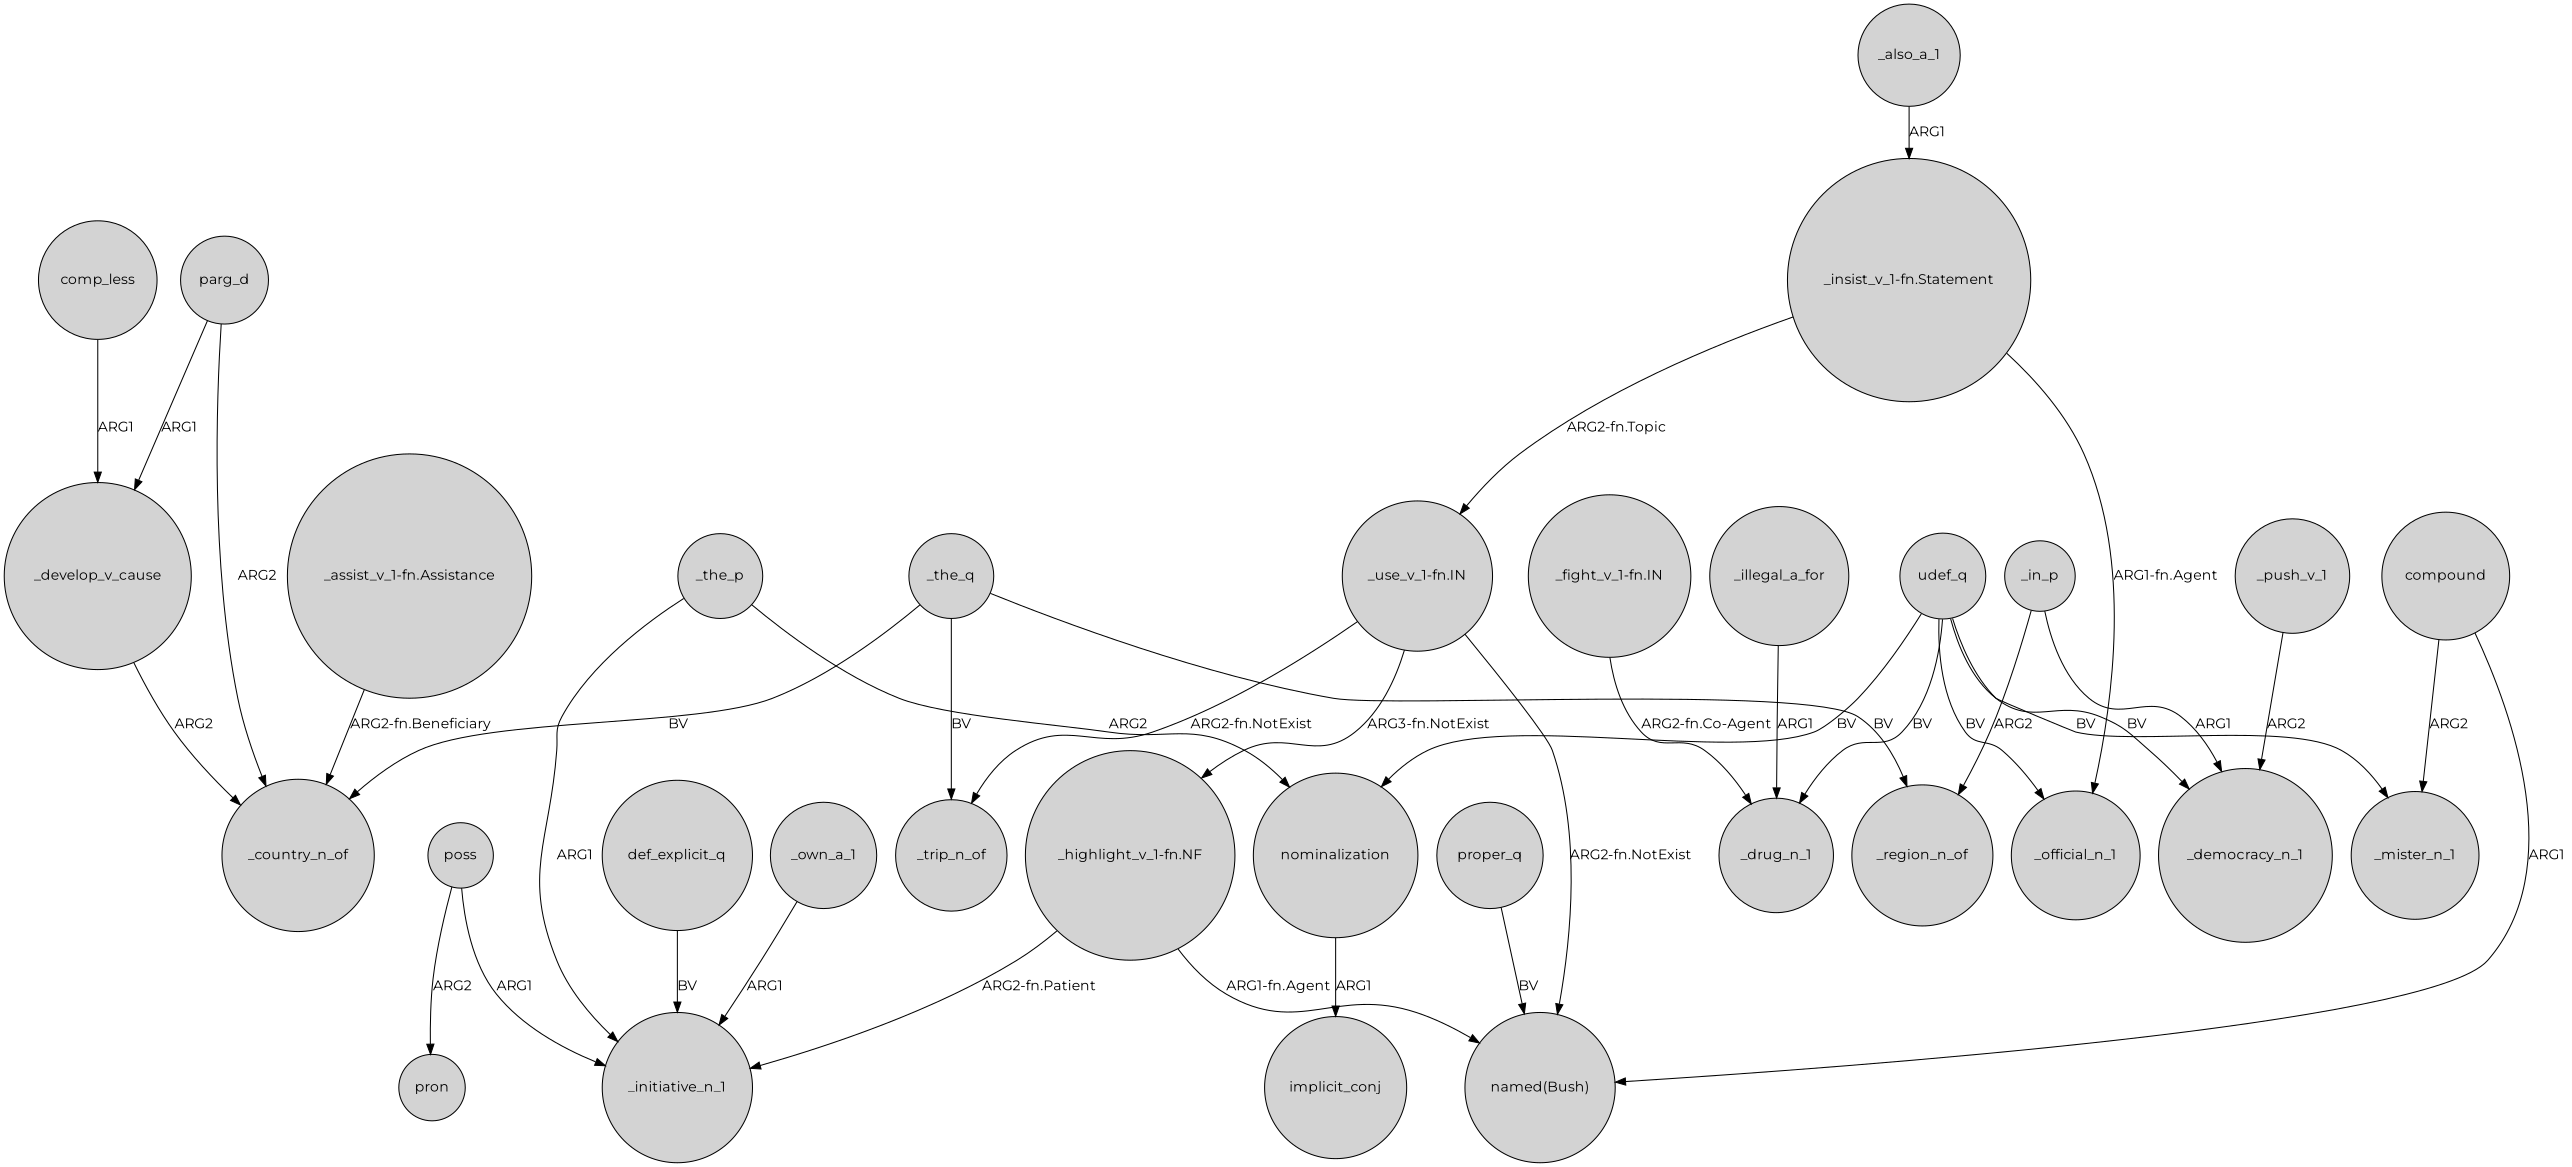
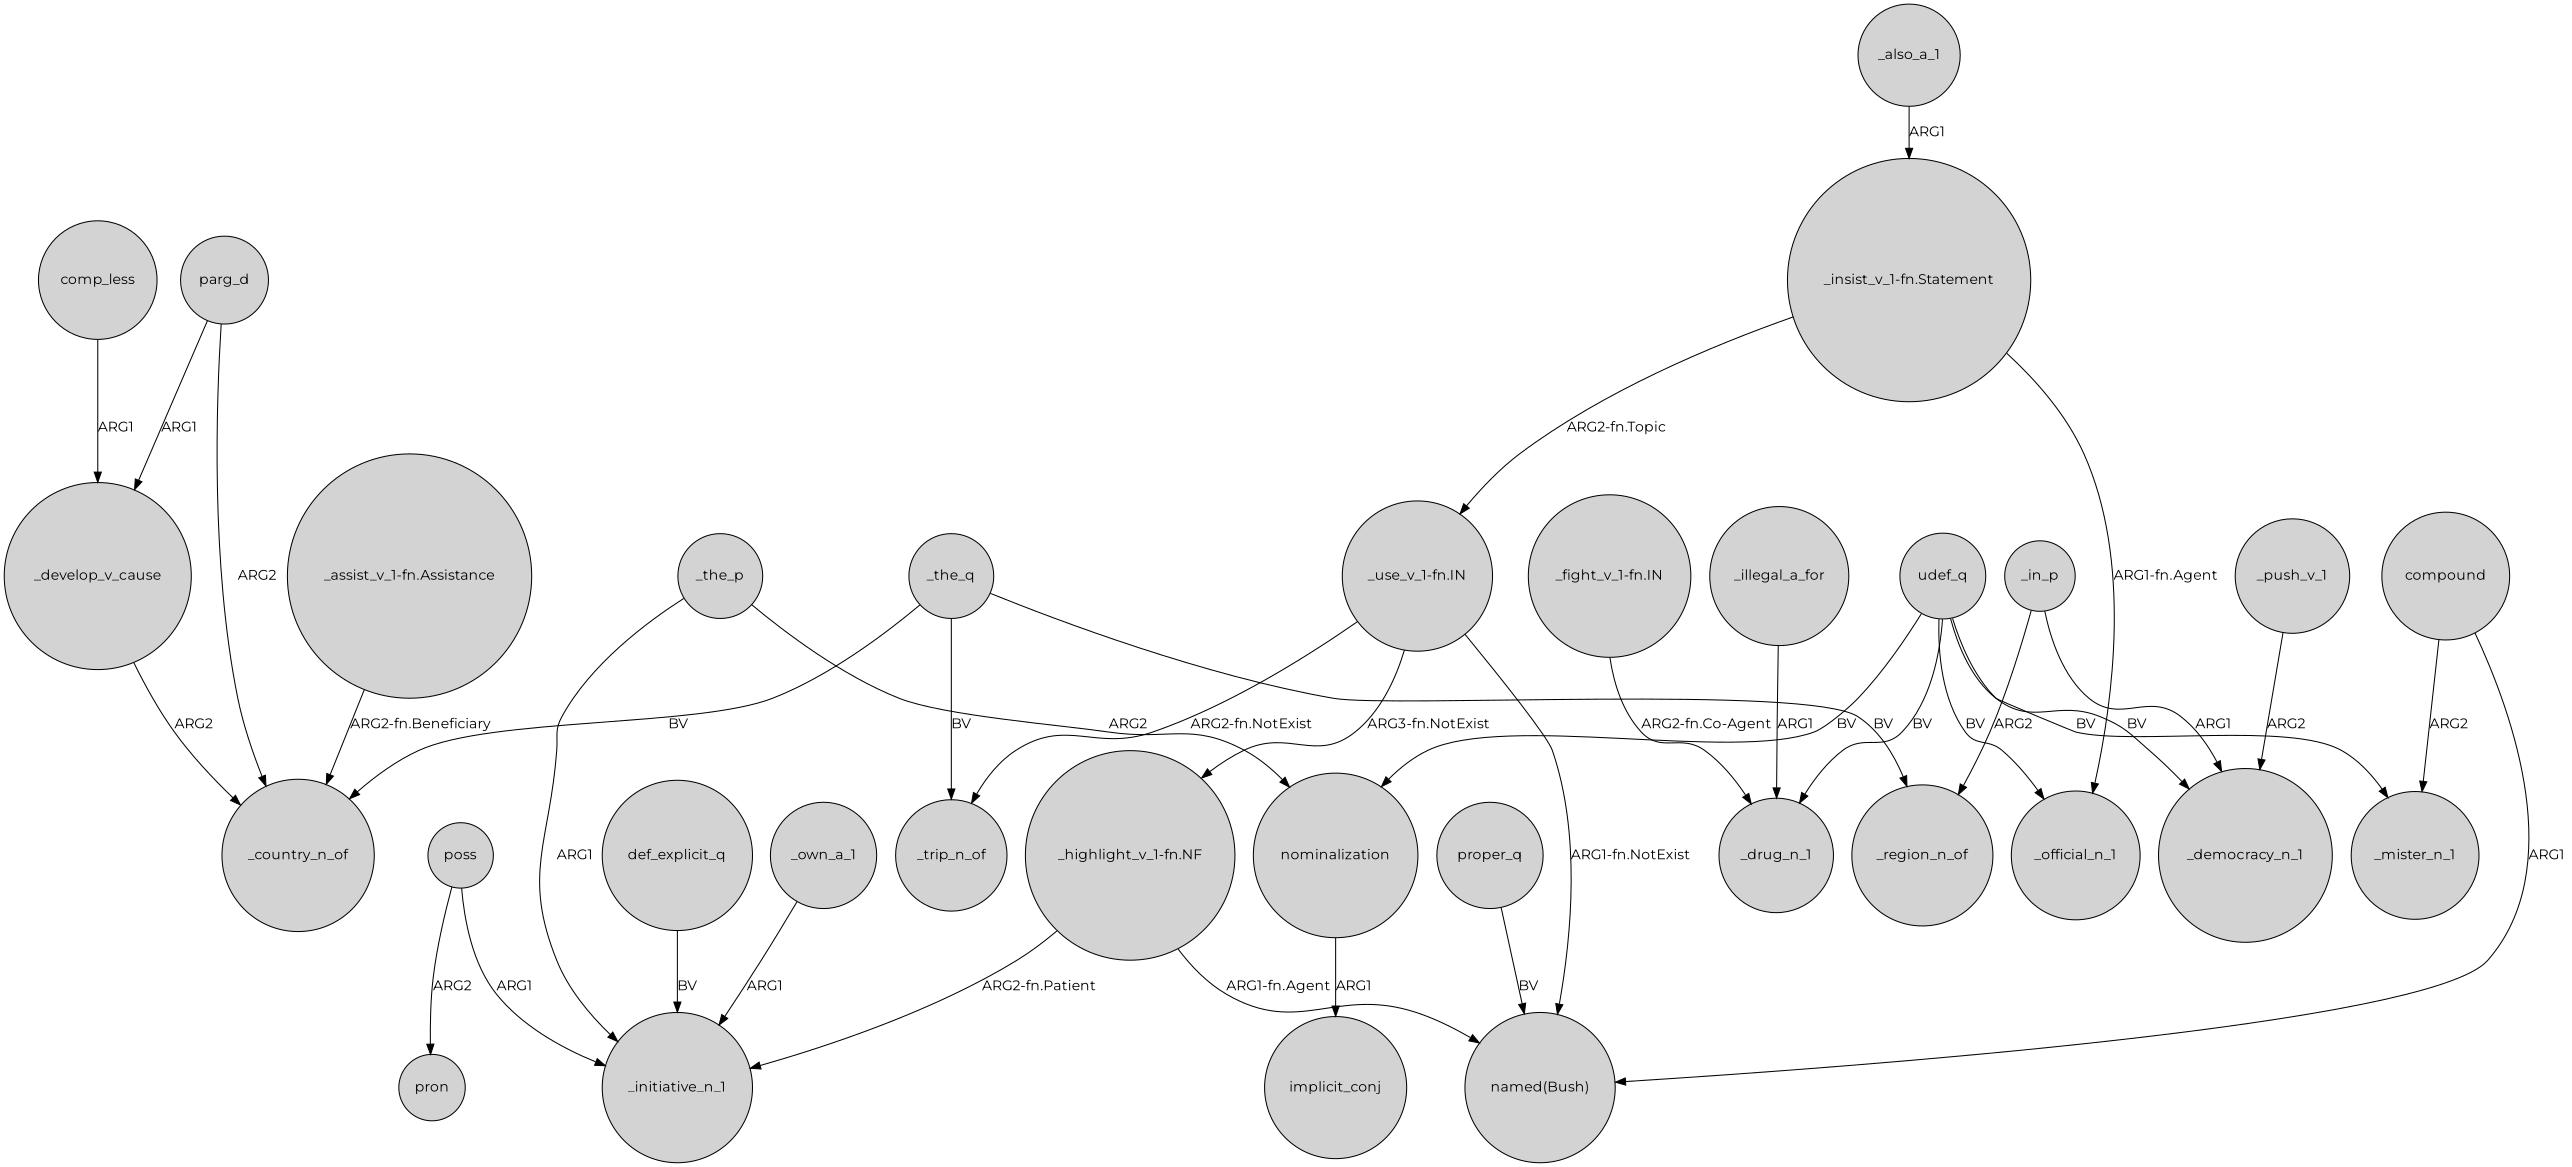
edge "_use_v_1-fn.IN" -> "named(Bush)": label "ARG2-fn.NotExist" -> "ARG1-fn.NotExist"
